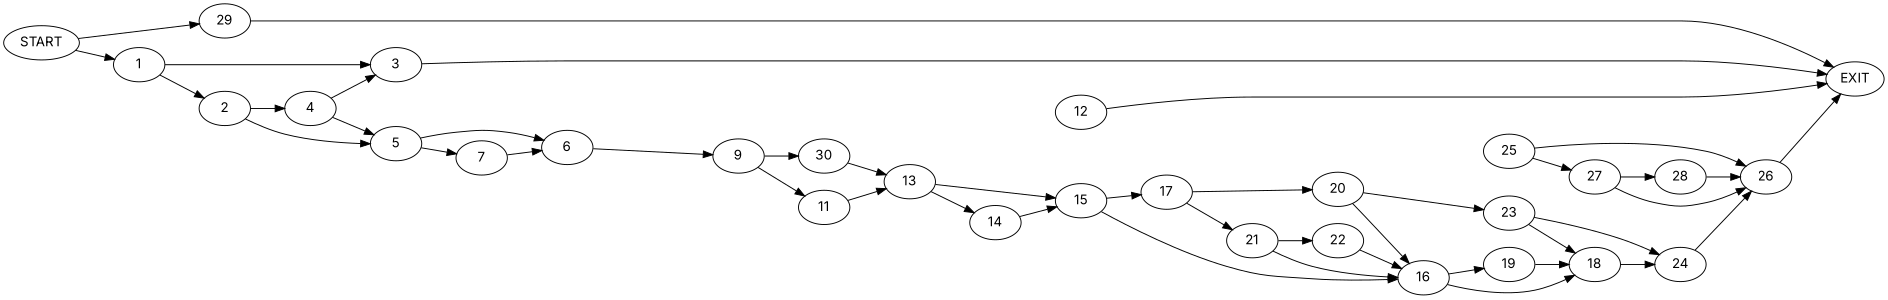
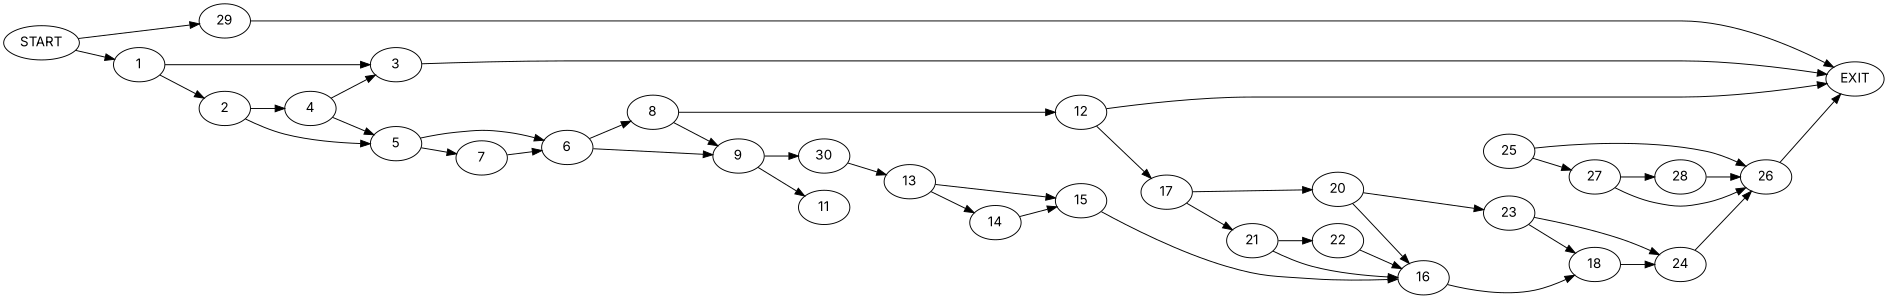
node "8": added
edge "11" -> "13": removed
edge "15" -> "17": now "12" -> "17"
node "19": removed
